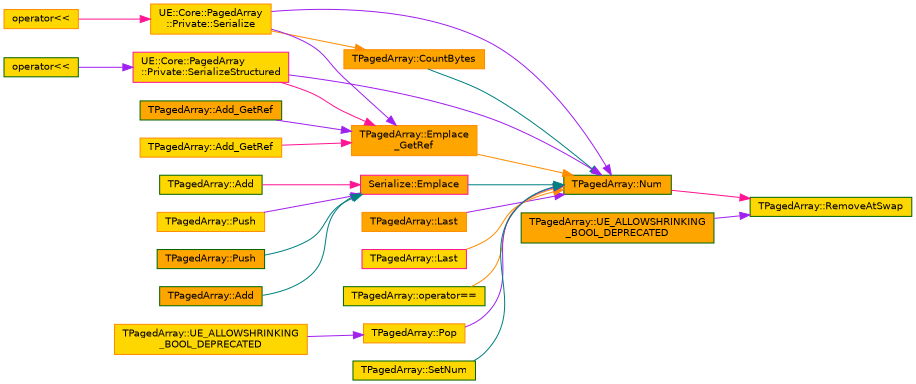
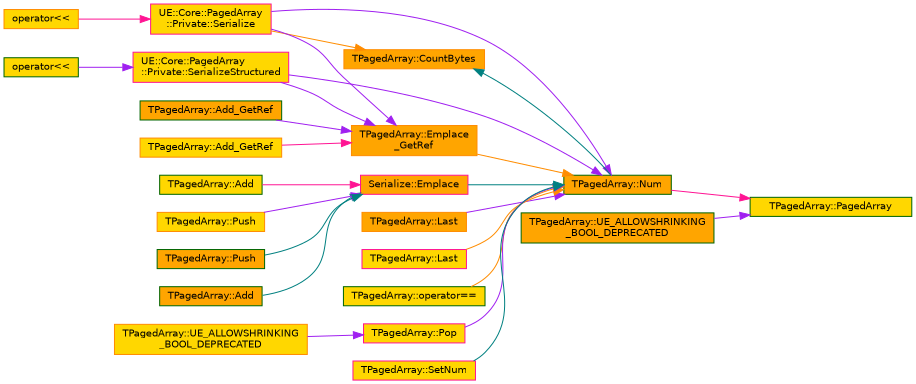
node "UE::Core::PagedArray ::Private::Serialize": color darkorange -> deeppink
edge "UE::Core::PagedArray ::Private::SerializeStructured" -> "TPagedArray::Emplace _GetRef": color deeppink -> purple
edge "TPagedArray::CountBytes" -> "TPagedArray::Num": reversed
node "TPagedArray::RemoveAtSwap": label "TPagedArray::RemoveAtSwap" -> "TPagedArray::PagedArray"
node "TPagedArray::Pop": color darkorange -> deeppink
node "TPagedArray::SetNum": color darkgreen -> deeppink
